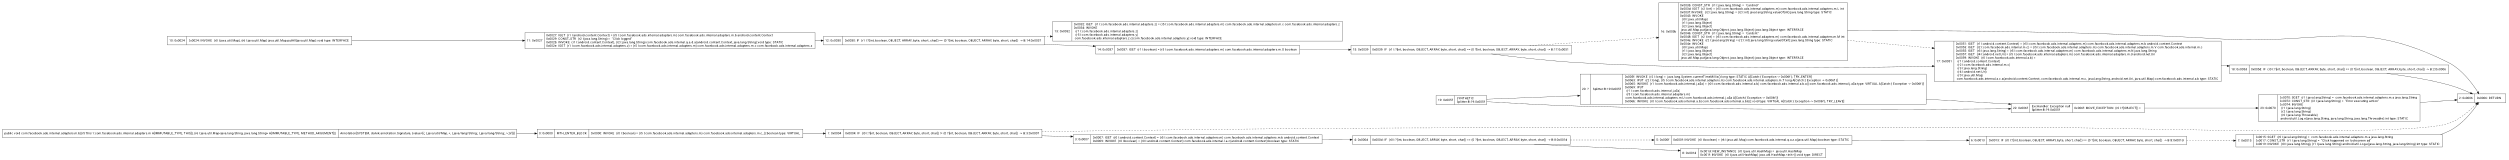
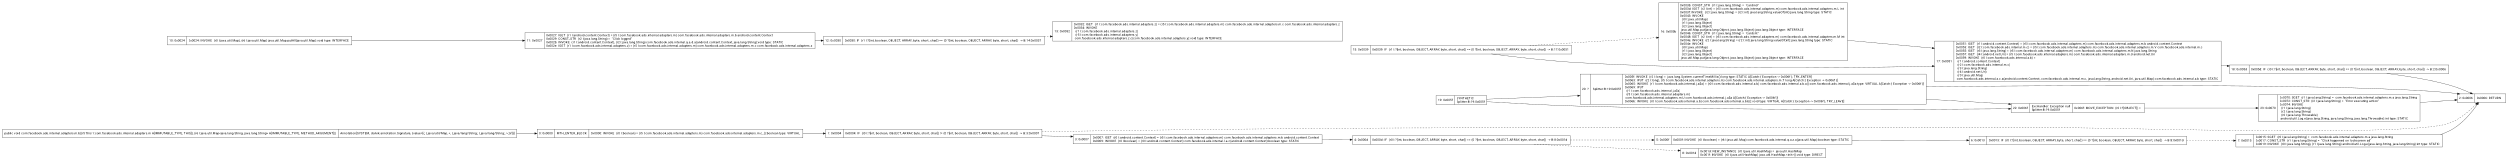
edge "16: 0x003b" -> "2: 0x0006": now "20: ?" -> "2: 0x0006"
edge "16: 0x003b" -> "17: 0x0051": style dashed -> solid
node "14: 0x0037": removed
edge "4: 0x000d" -> "8: 0x001d": style solid -> dashed
